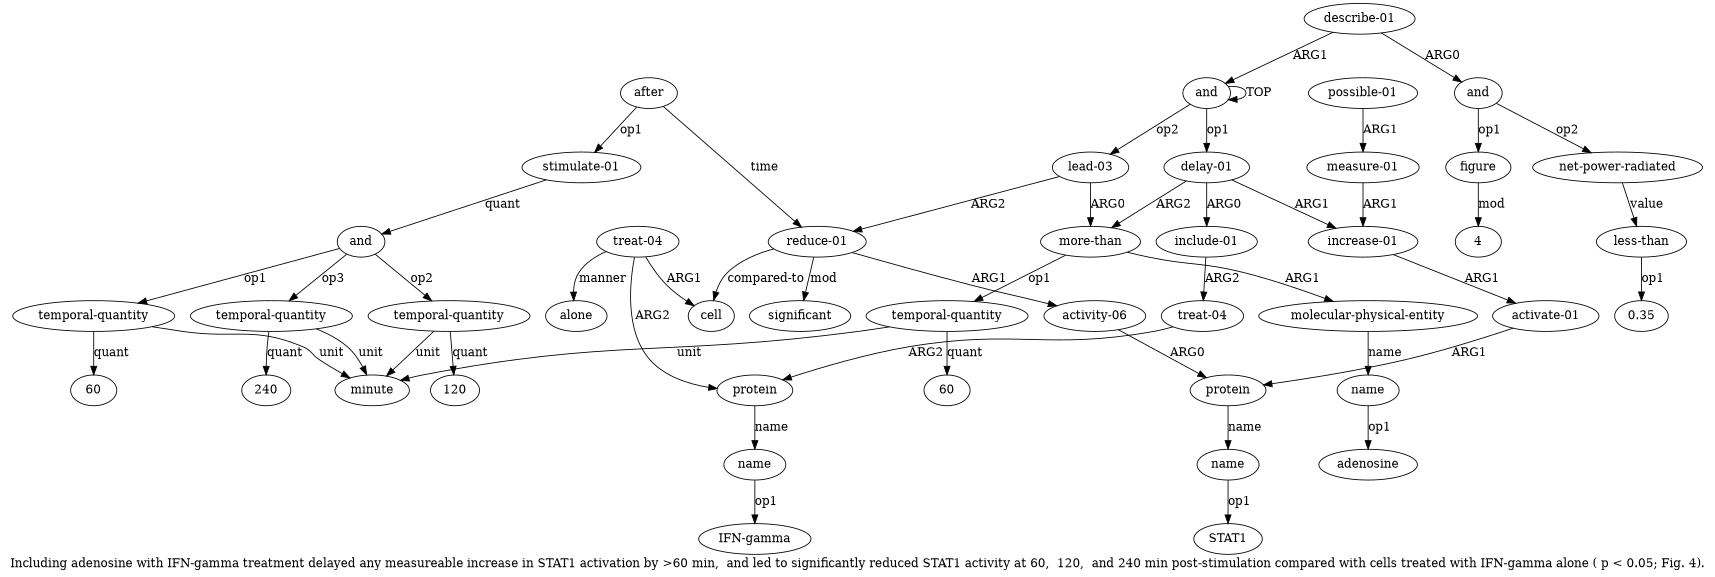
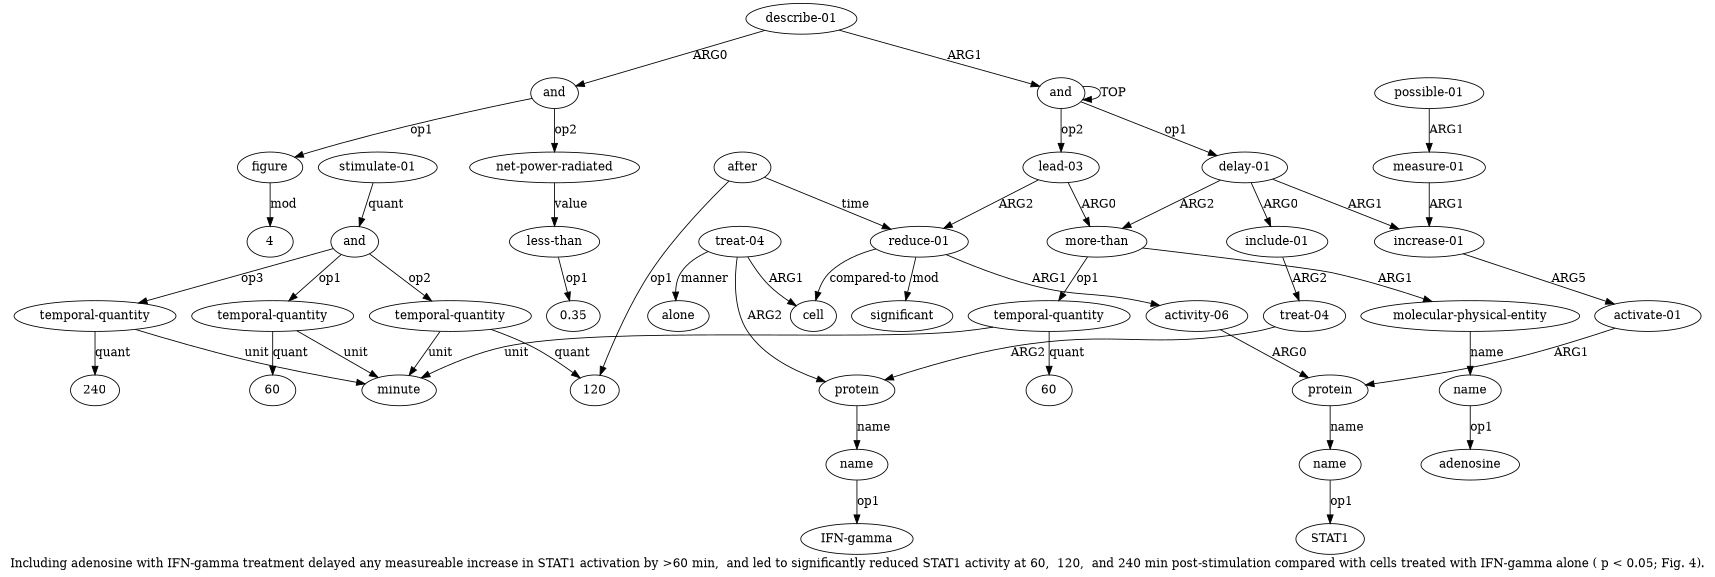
edge "after" -> "stimulate-01": now "after" -> "120"
edge "increase-01" -> "activate-01": label "ARG1" -> "ARG5"
